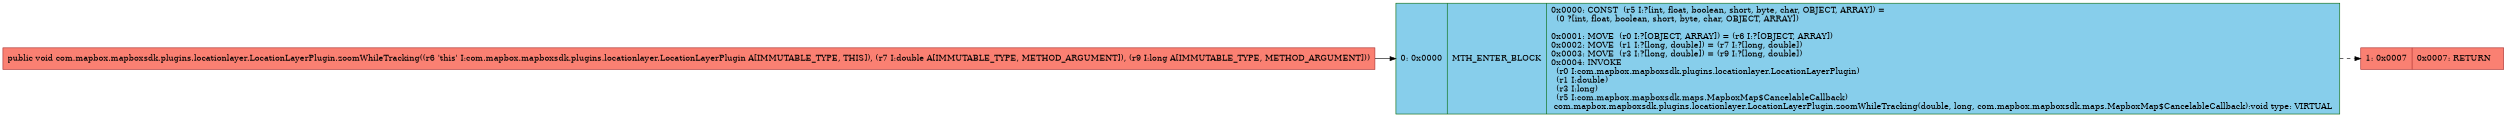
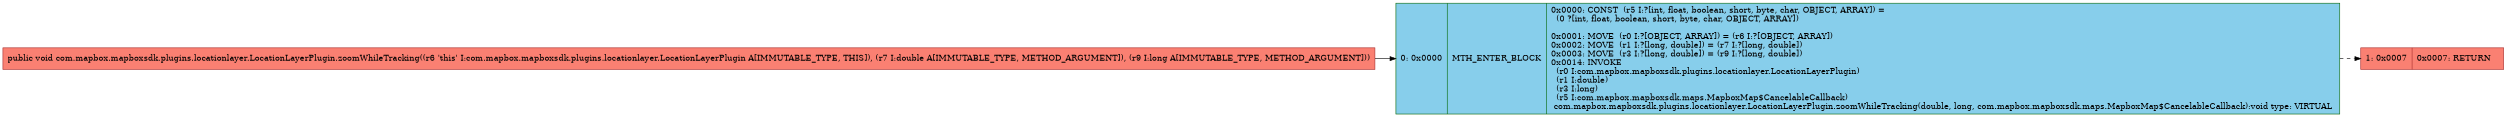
node "0: 0x0000": text "0x0004: INVOKE" -> "0x0014: INVOKE"
